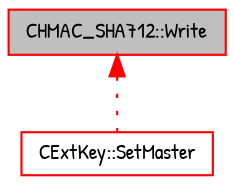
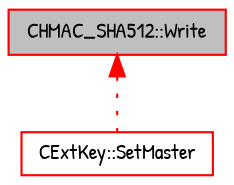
node "CHMAC_SHA712::Write": label "CHMAC_SHA712::Write" -> "CHMAC_SHA512::Write"
